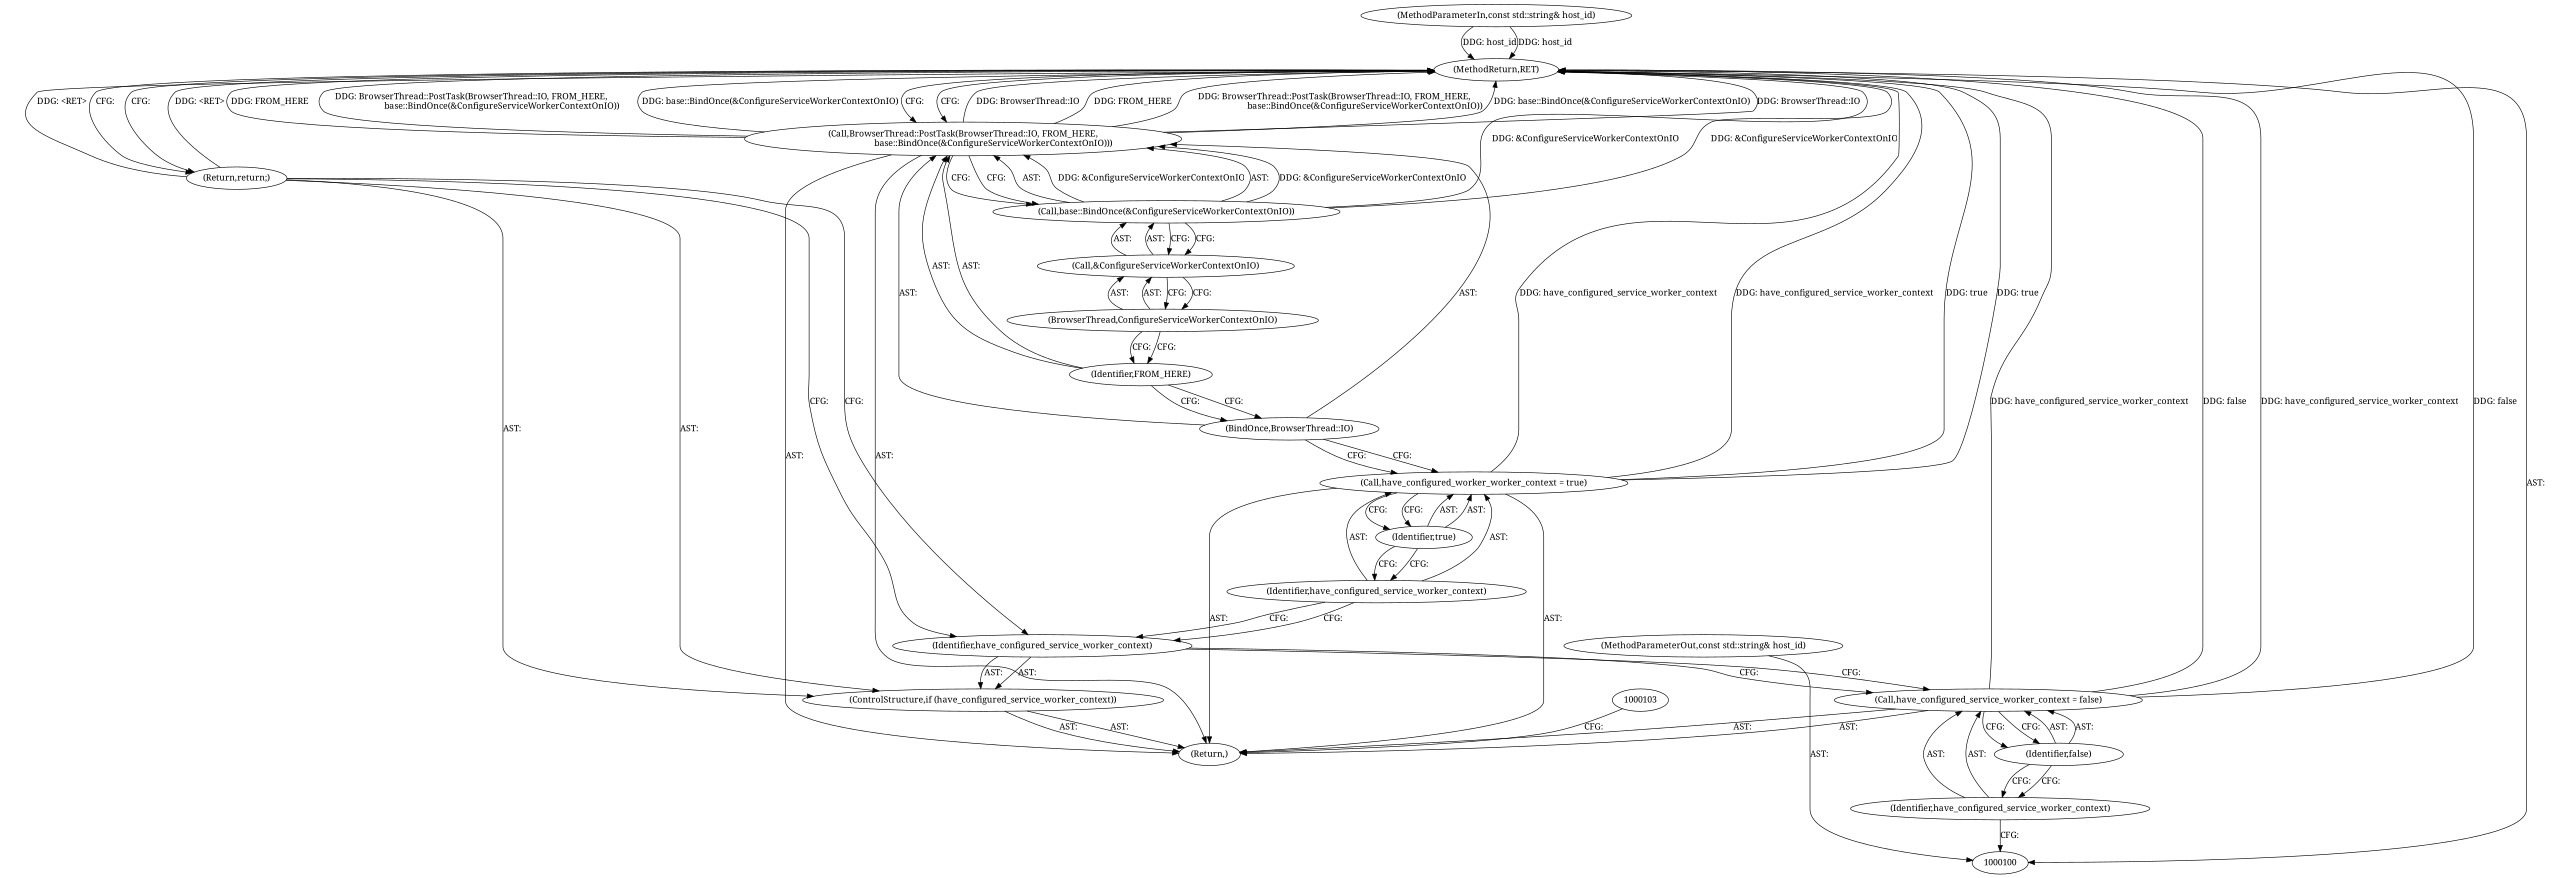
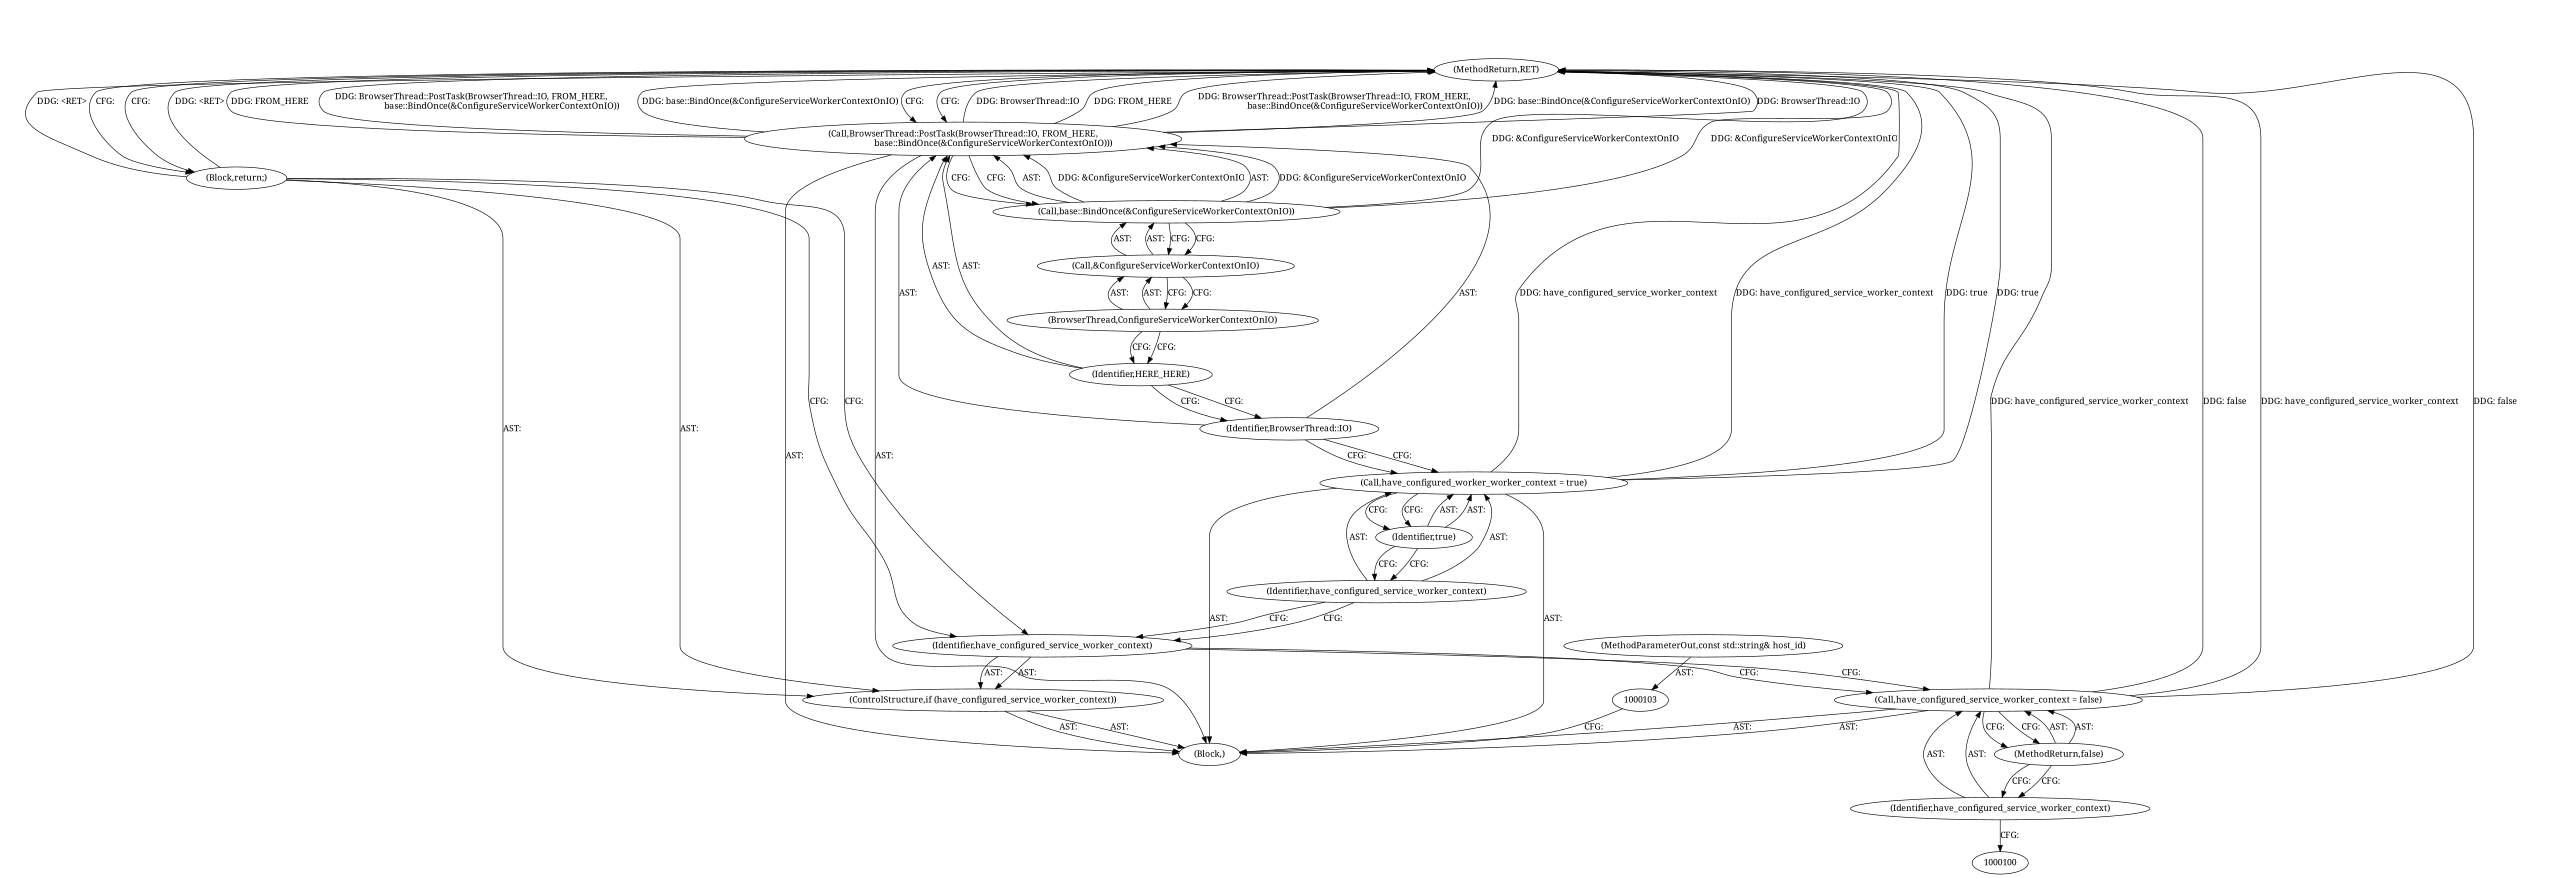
node "(MethodParameterIn,const std::string& host_id)": removed
node "(Return,return;)": label "(Return,return;)" -> "(Block,return;)"
edge "(MethodReturn,RET)" -> "1000100": removed, label "AST:"
node "(Identifier,FROM_HERE)": label "(Identifier,FROM_HERE)" -> "(Identifier,HERE_HERE)"
node "(BindOnce,BrowserThread::IO)": label "(BindOnce,BrowserThread::IO)" -> "(Identifier,BrowserThread::IO)"
node "(Return,)": label "(Return,)" -> "(Block,)"
node "(Identifier,false)": label "(Identifier,false)" -> "(MethodReturn,false)"
edge "(MethodParameterOut,const std::string& host_id)" -> "1000100": now "(MethodParameterOut,const std::string& host_id)" -> "1000103"
